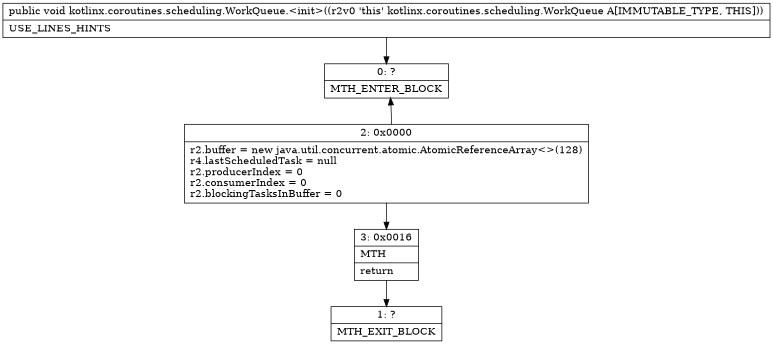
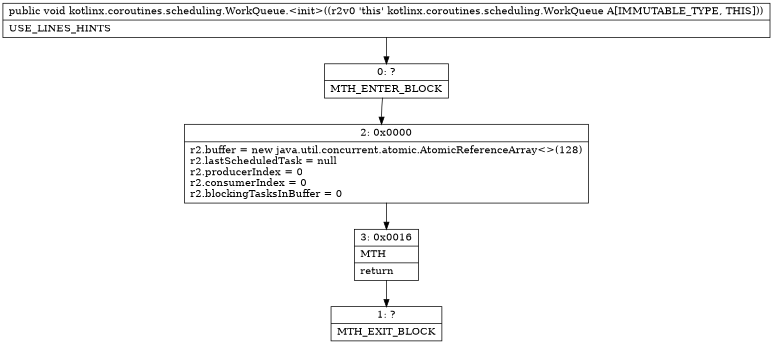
edge "2: 0x0000" -> "0: ?": reversed
node "2: 0x0000": text "r4.lastScheduledTask = null" -> "r2.lastScheduledTask = null"
